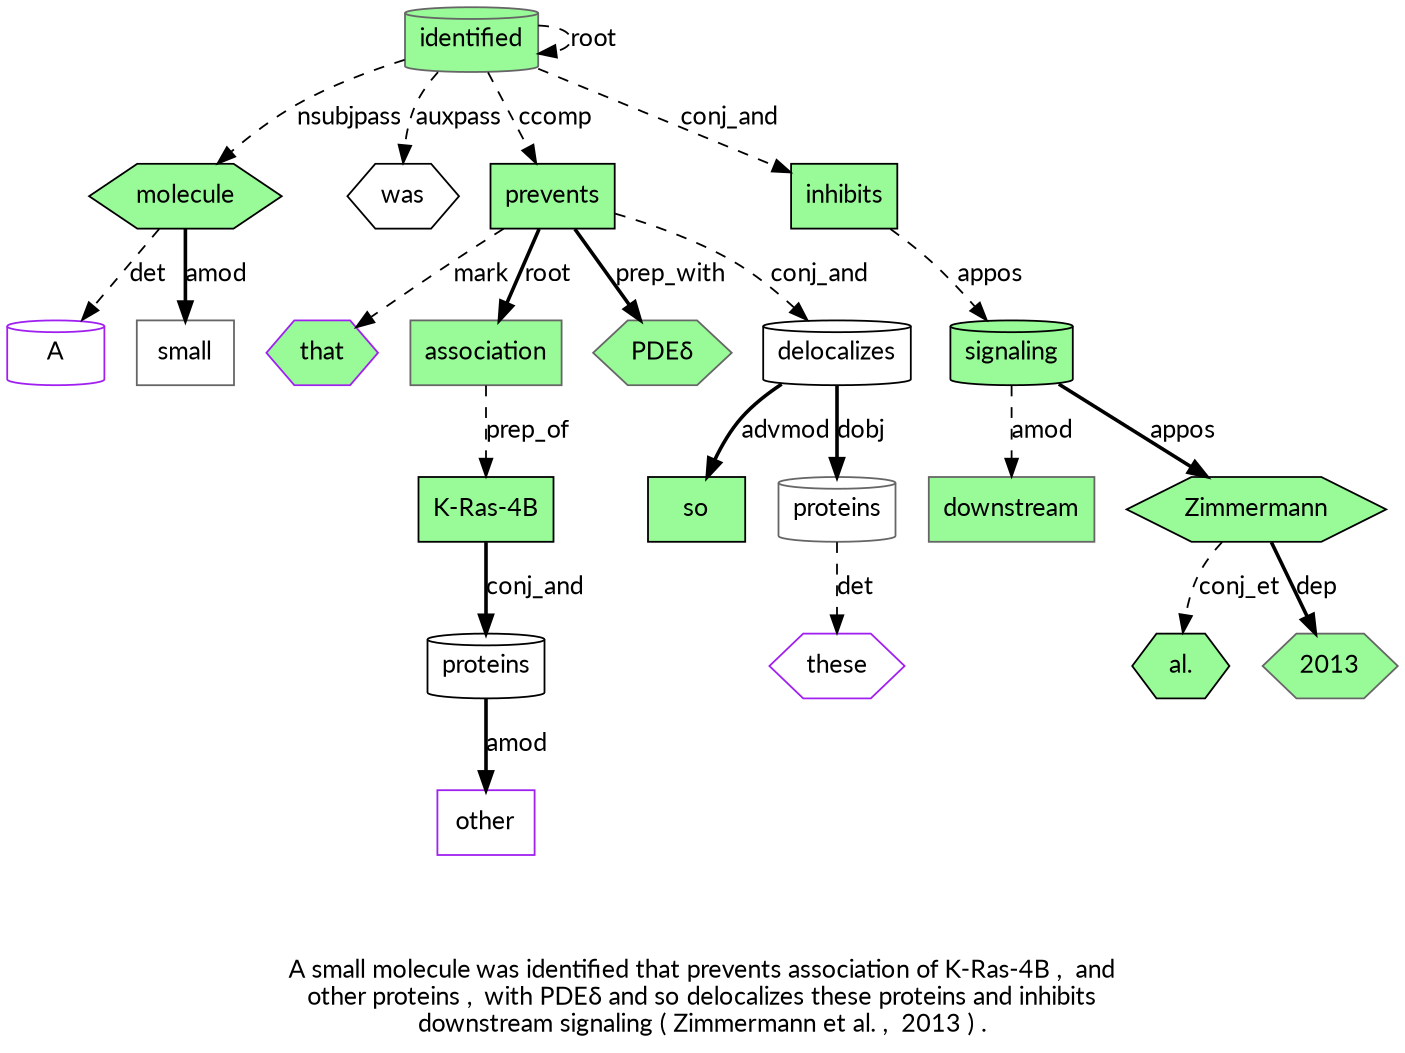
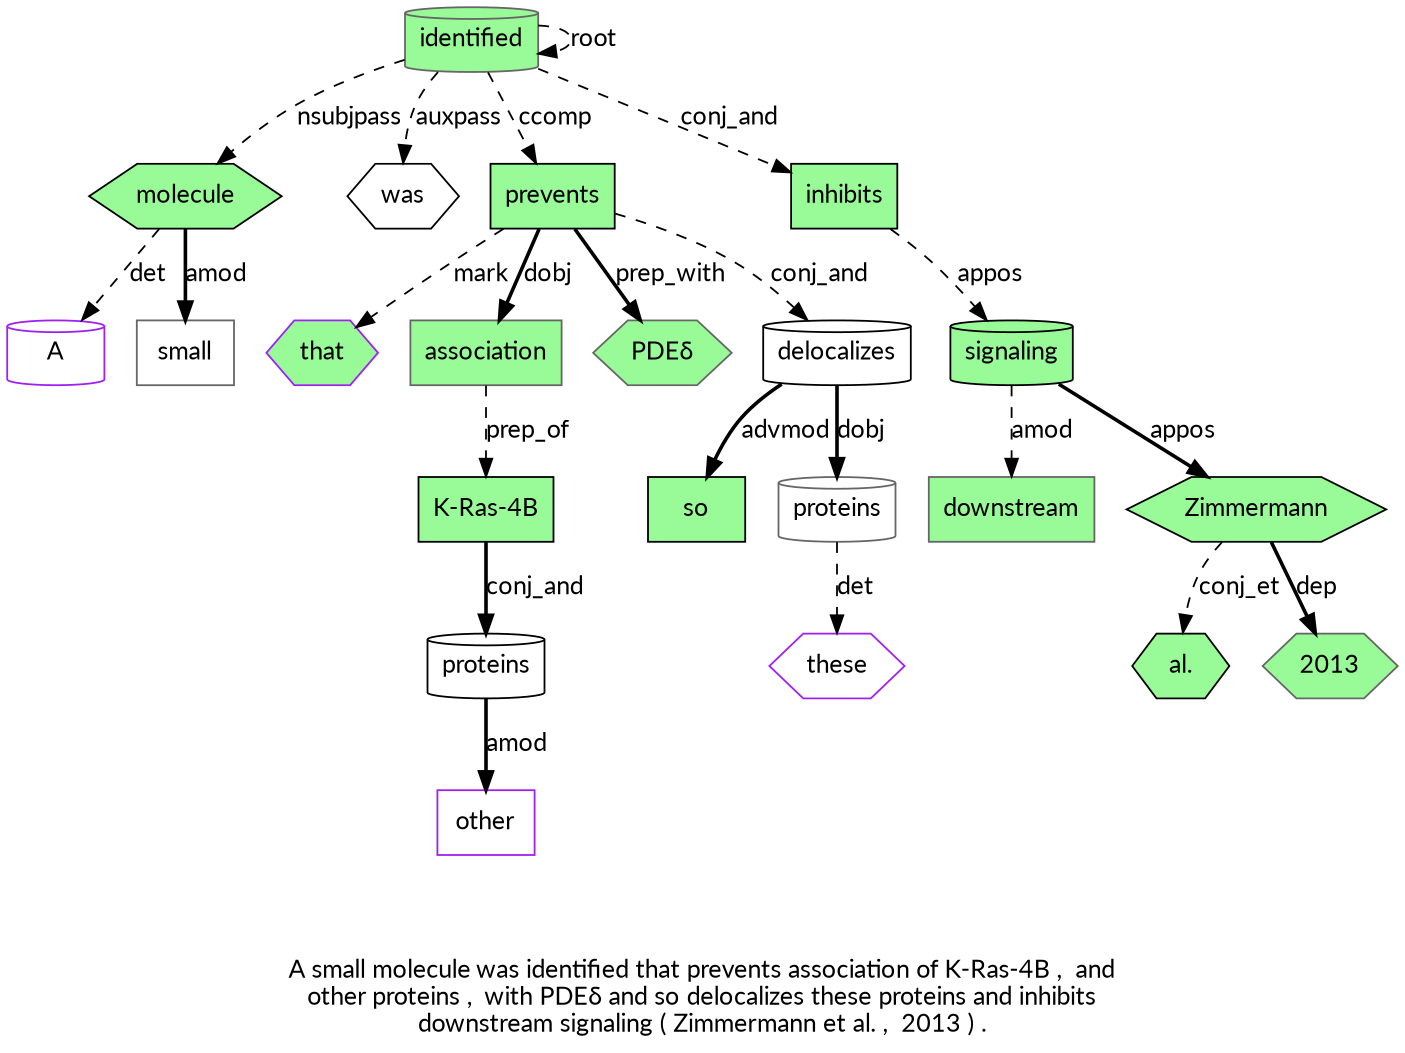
edge "prevents" -> "association": label "root" -> "dobj"
